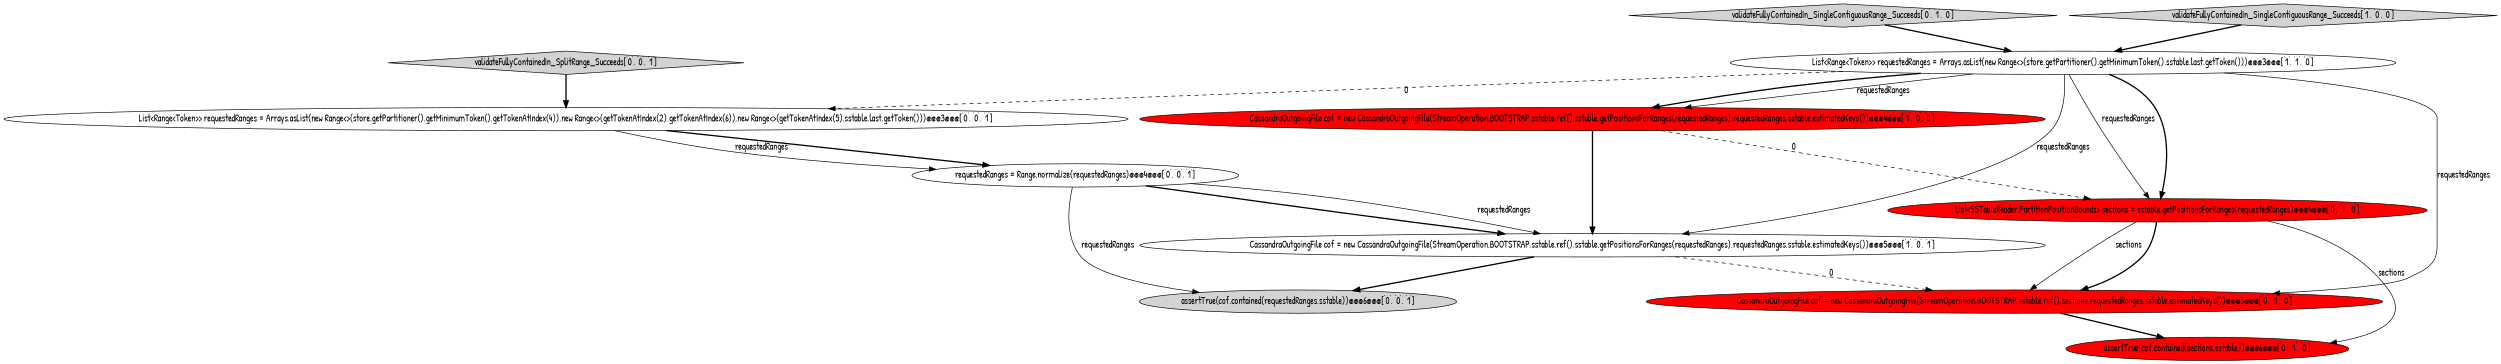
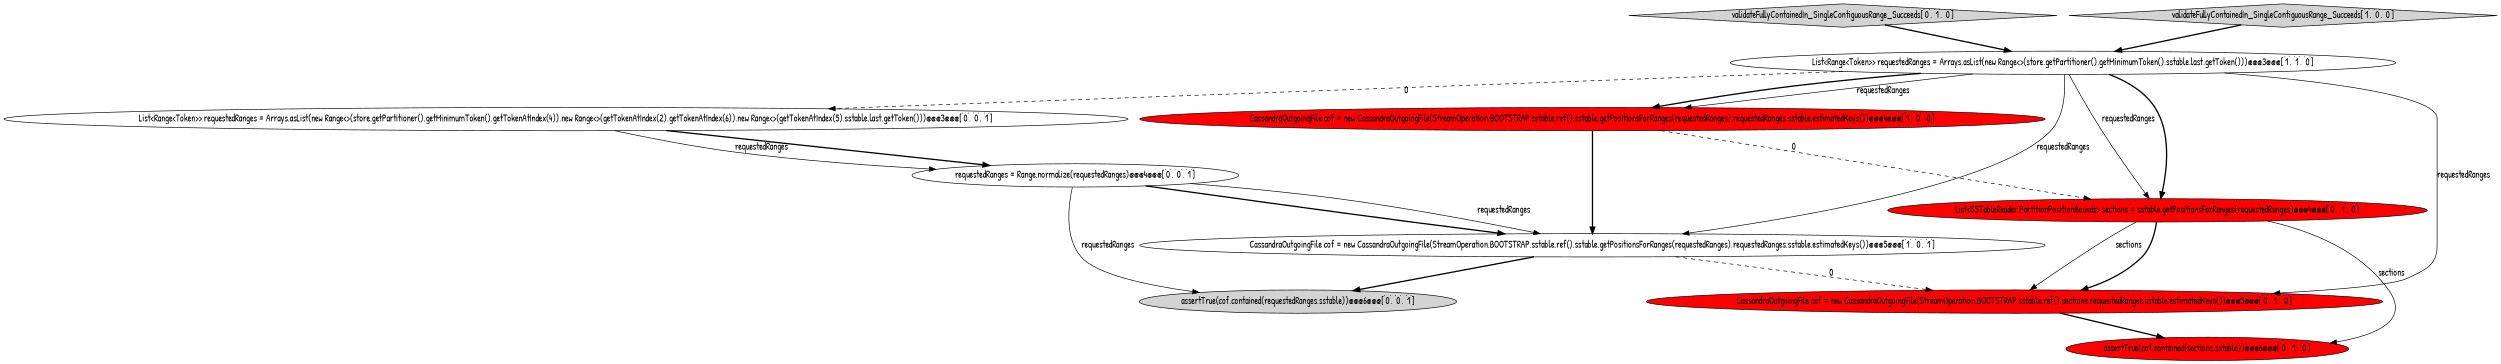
node "validateFullyContainedIn_SplitRange_Succeeds['0', '0', '1']": removed
